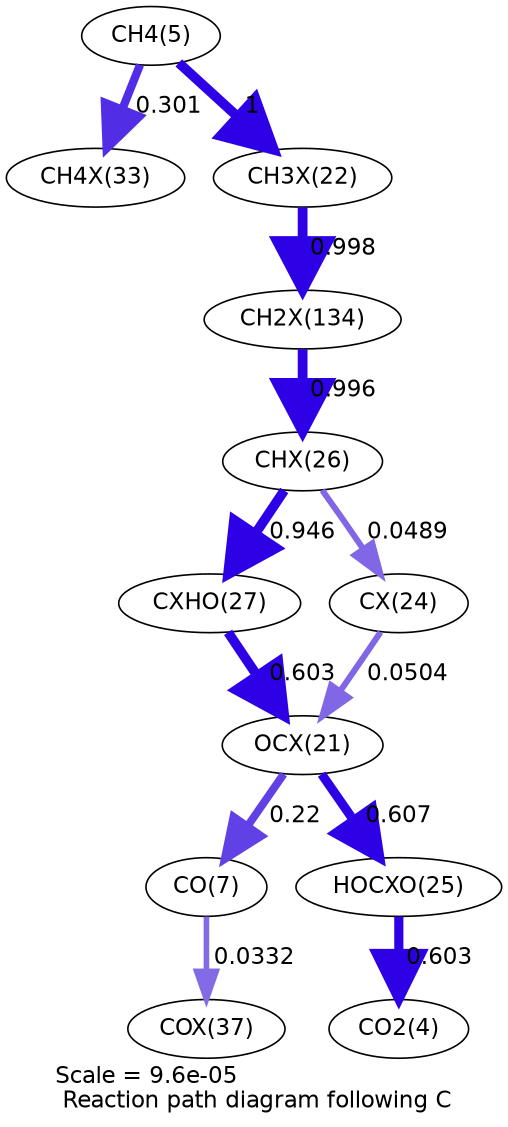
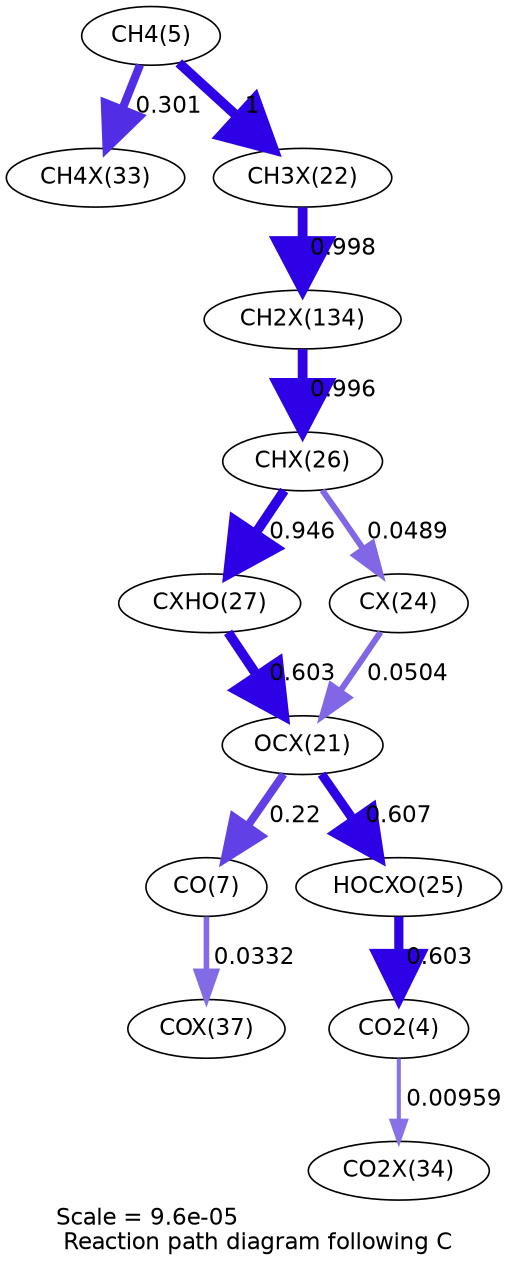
node "CO2X(34)": added
